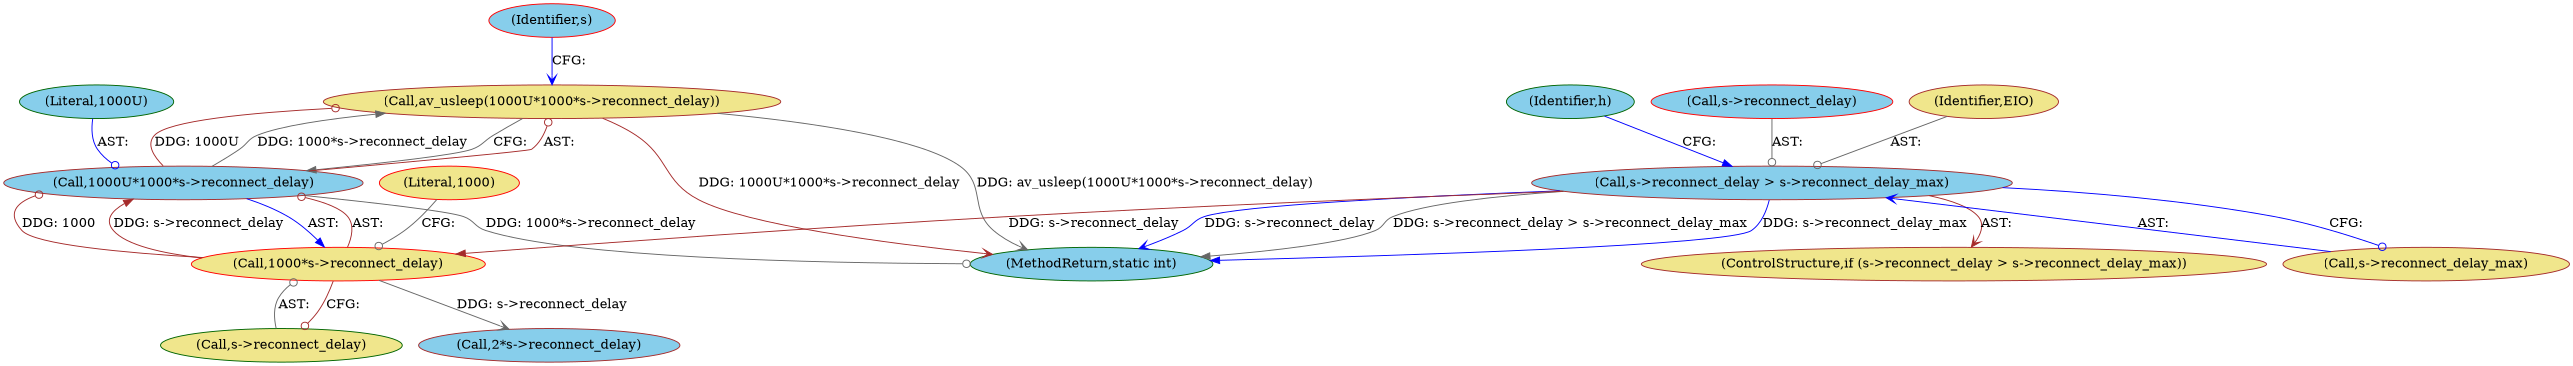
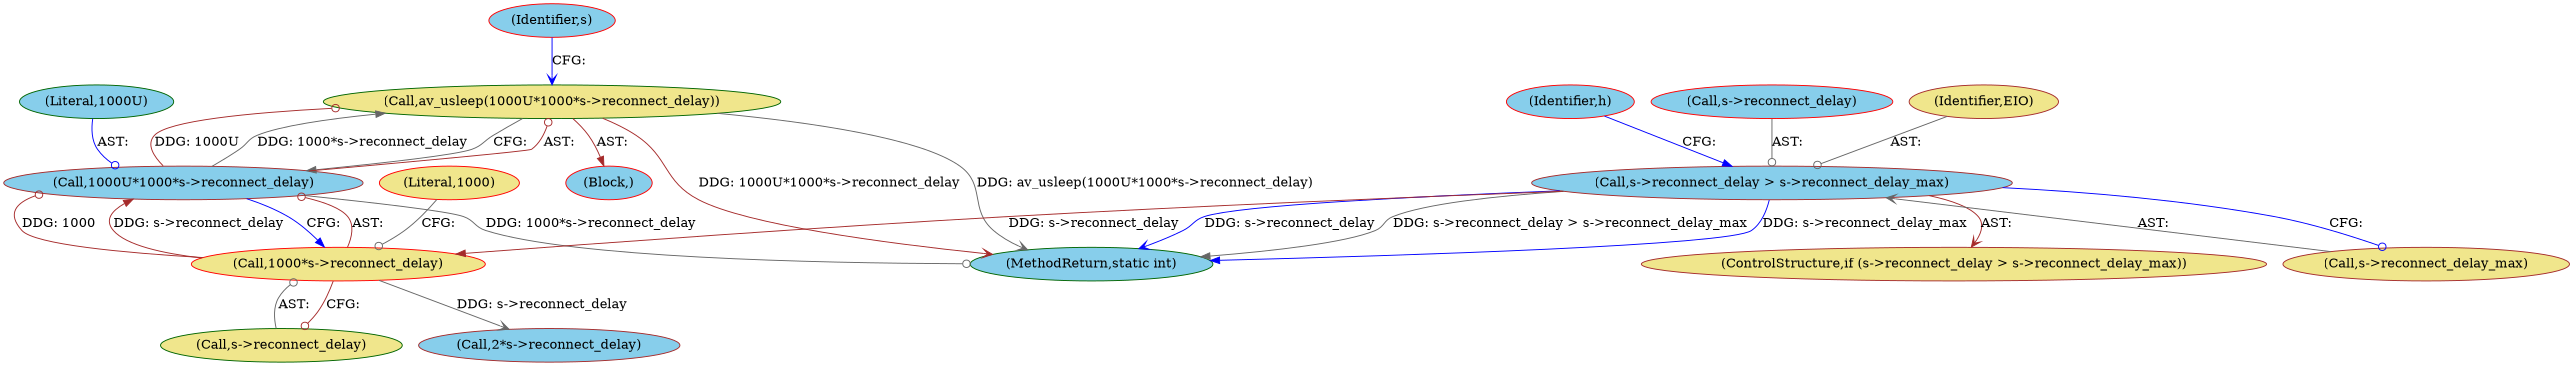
node "(Call,av_usleep(1000U*1000*s->reconnect_delay))": color brown -> darkgreen
node "(Identifier,h)": color darkgreen -> red
node "(Block,)": added
edge "(Call,1000U*1000*s->reconnect_delay)" -> "(Call,1000*s->reconnect_delay)": label "AST: " -> "CFG: "
edge "(Call,s->reconnect_delay_max)" -> "(Call,s->reconnect_delay > s->reconnect_delay_max)": color blue -> gray40
